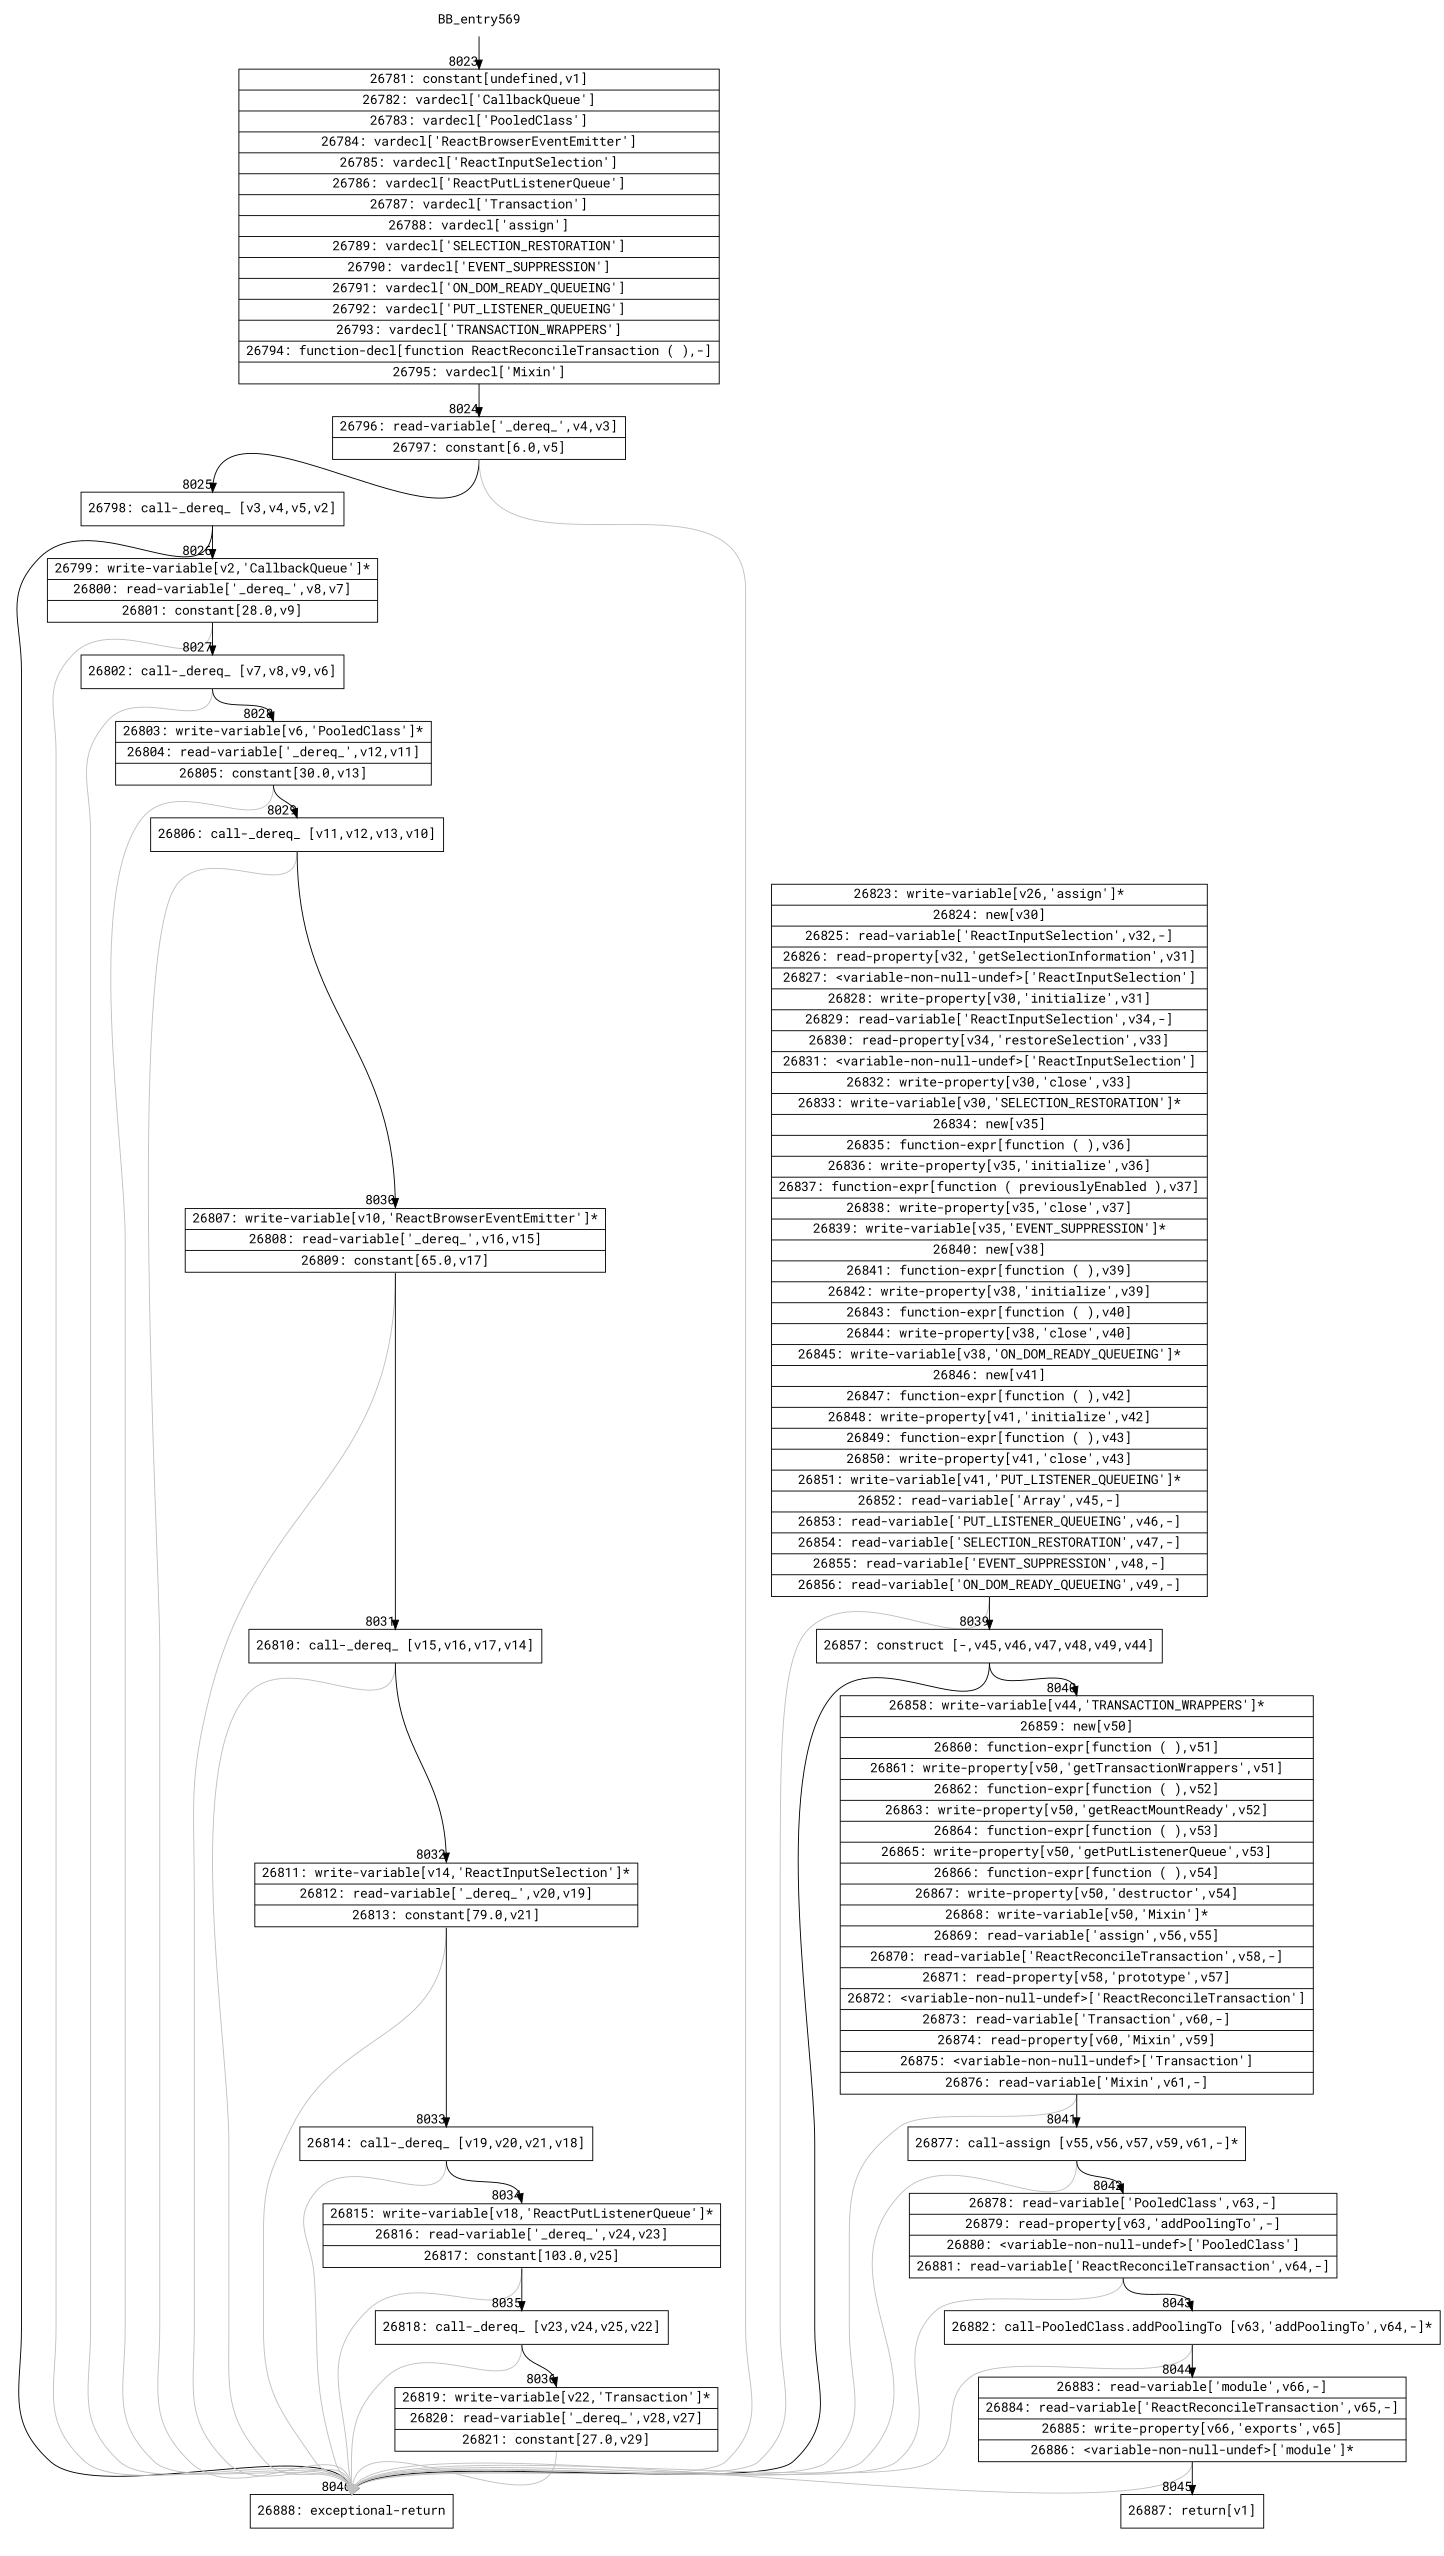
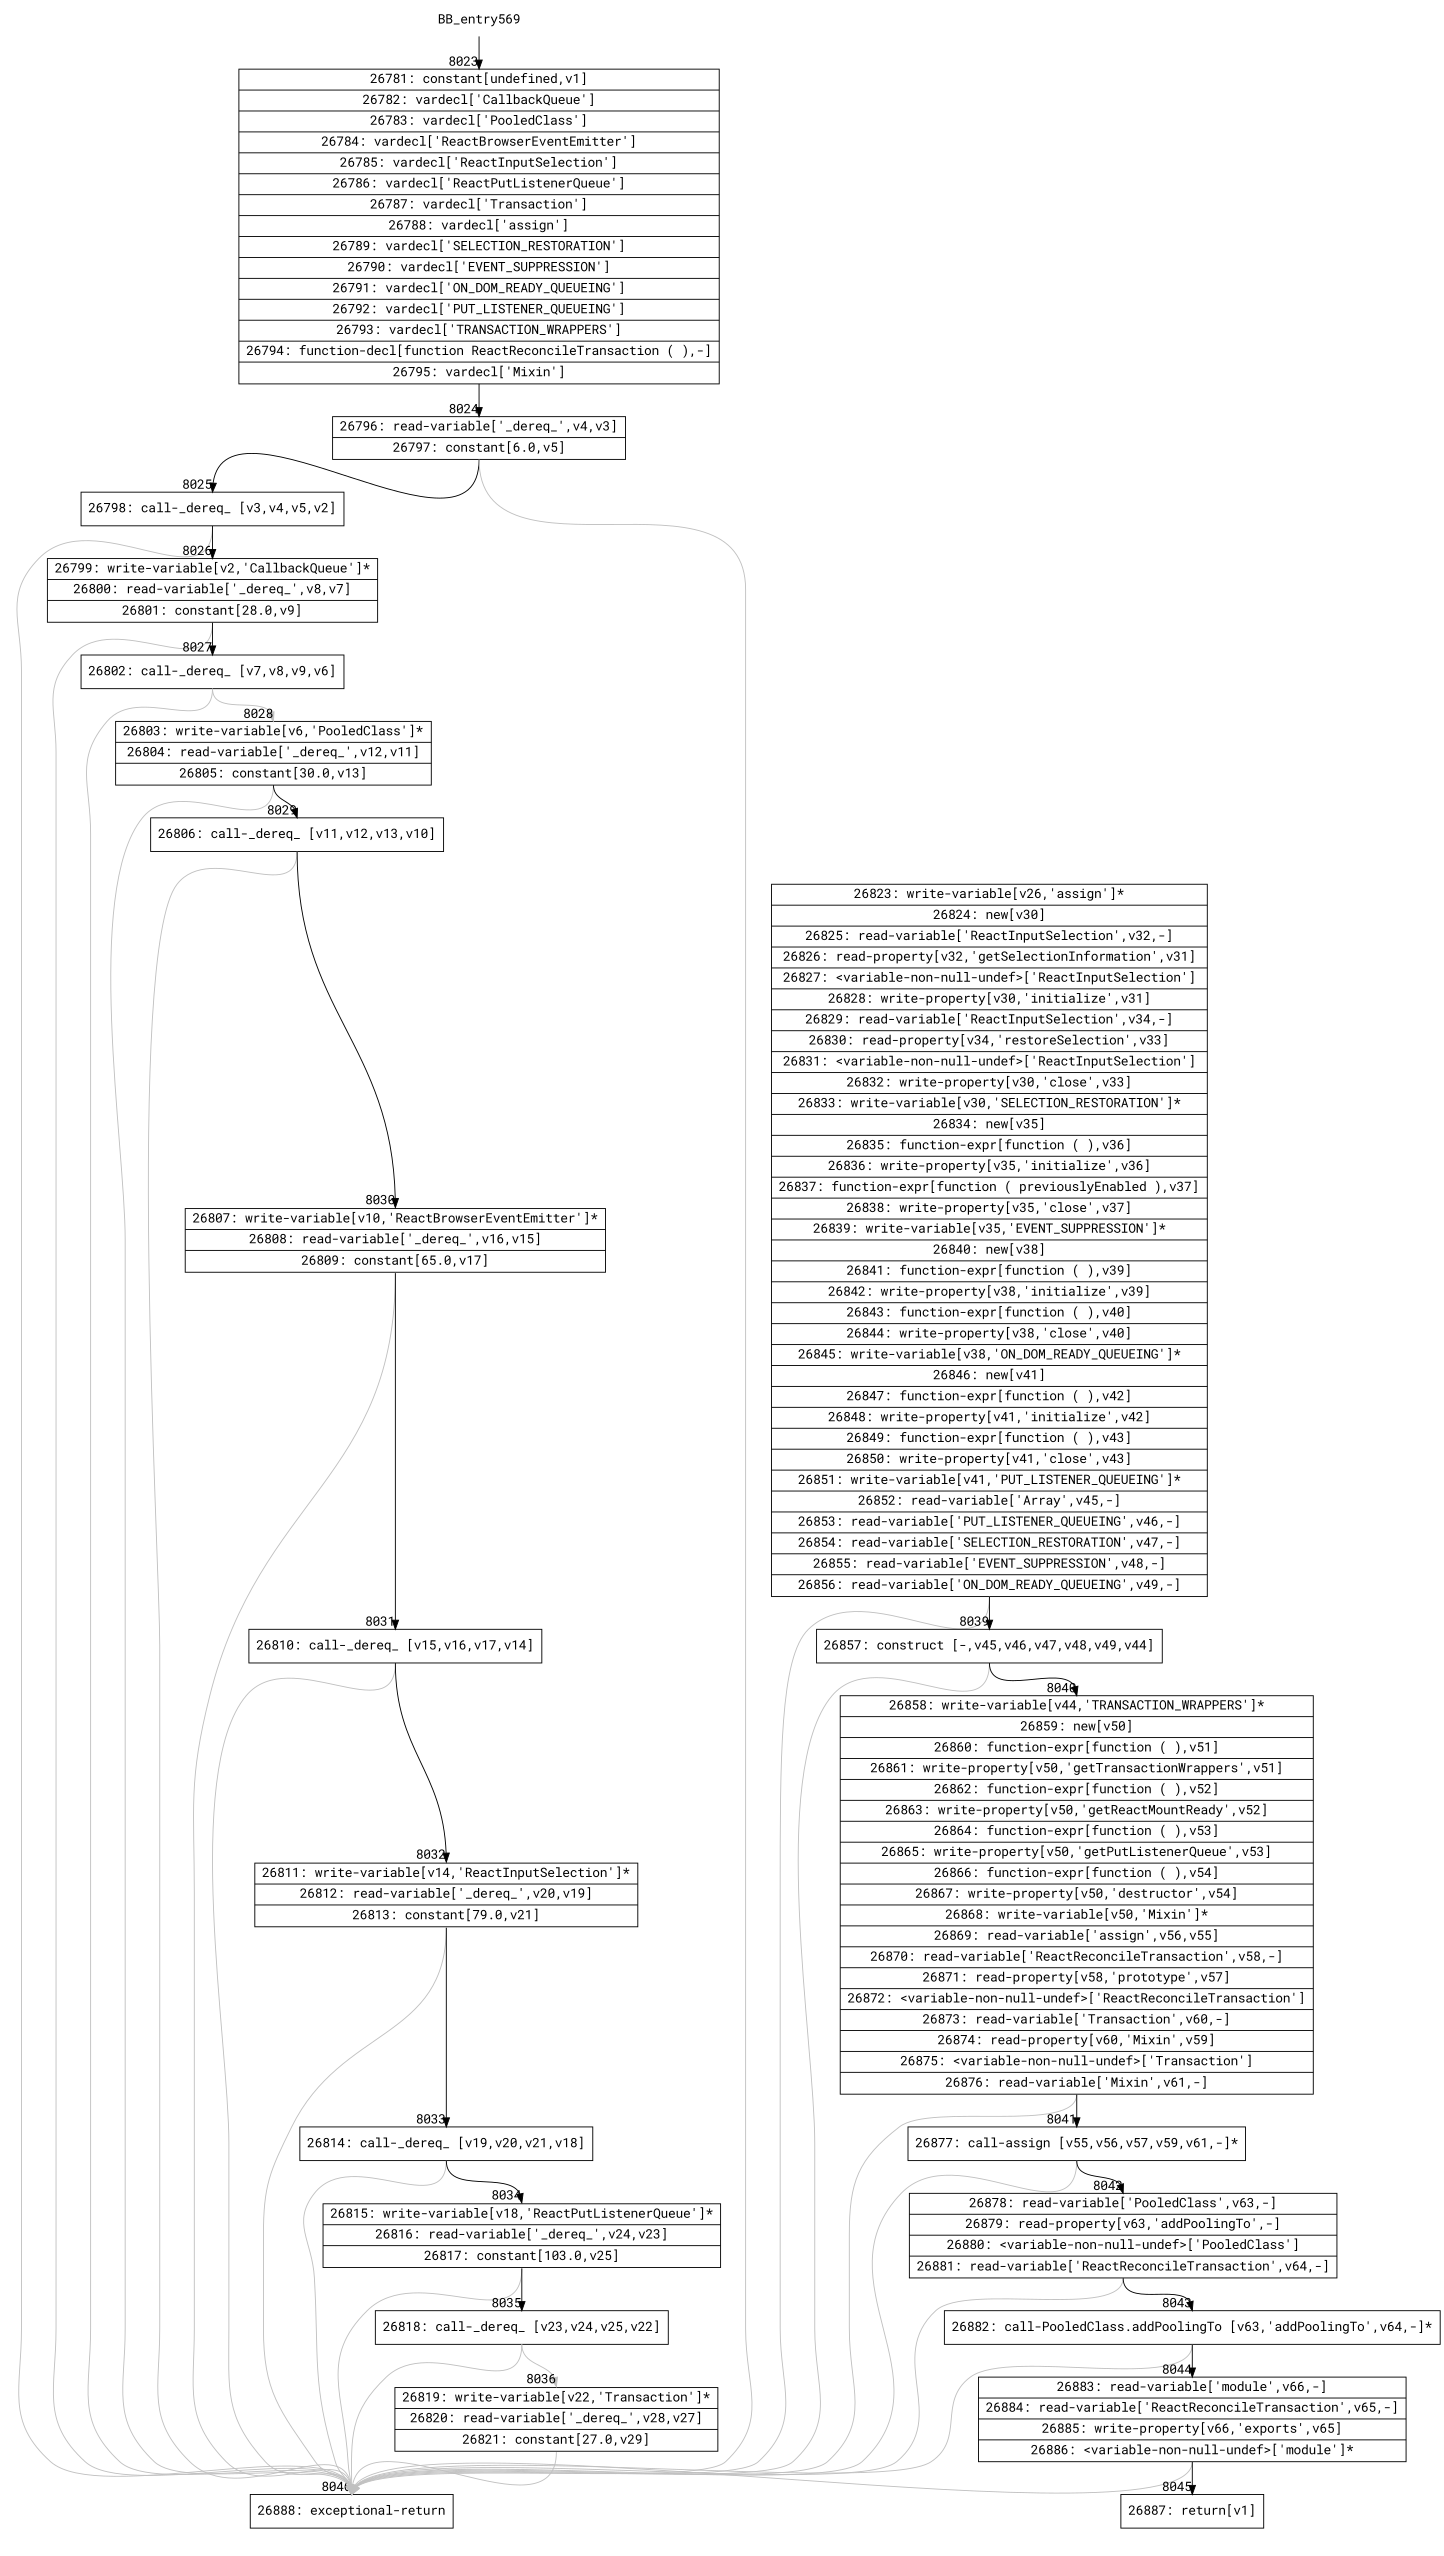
edge "26802: call-_dereq_ [v7,v8,v9,v6]" -> "26803: write-variable[v6,'PooledClass']*": color black -> gray
edge "26798: call-_dereq_ [v3,v4,v5,v2]" -> "26888: exceptional-return": color black -> gray
edge "26857: construct [-,v45,v46,v47,v48,v49,v44]" -> "26888: exceptional-return": color black -> gray
edge "26818: call-_dereq_ [v23,v24,v25,v22]" -> "26819: write-variable[v22,'Transaction']*": color black -> gray
